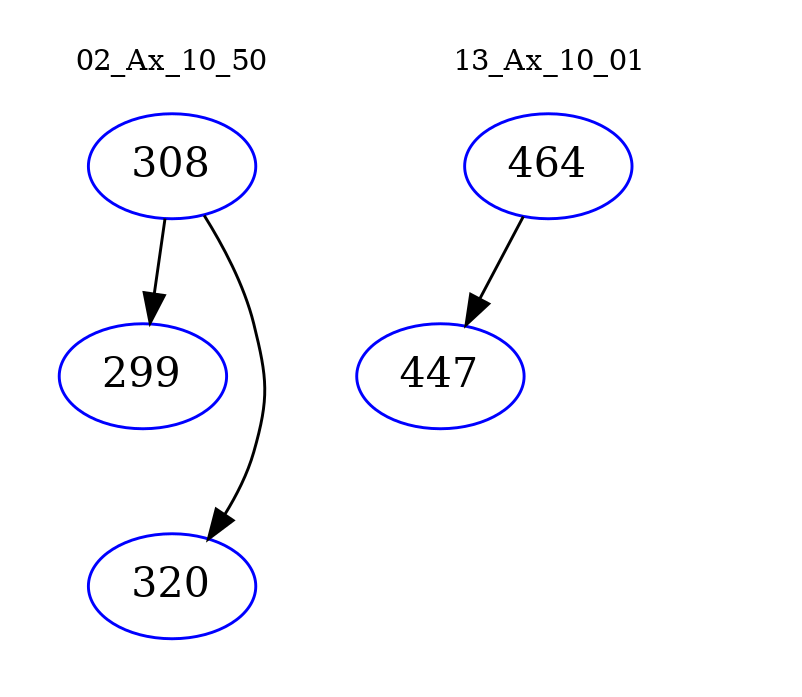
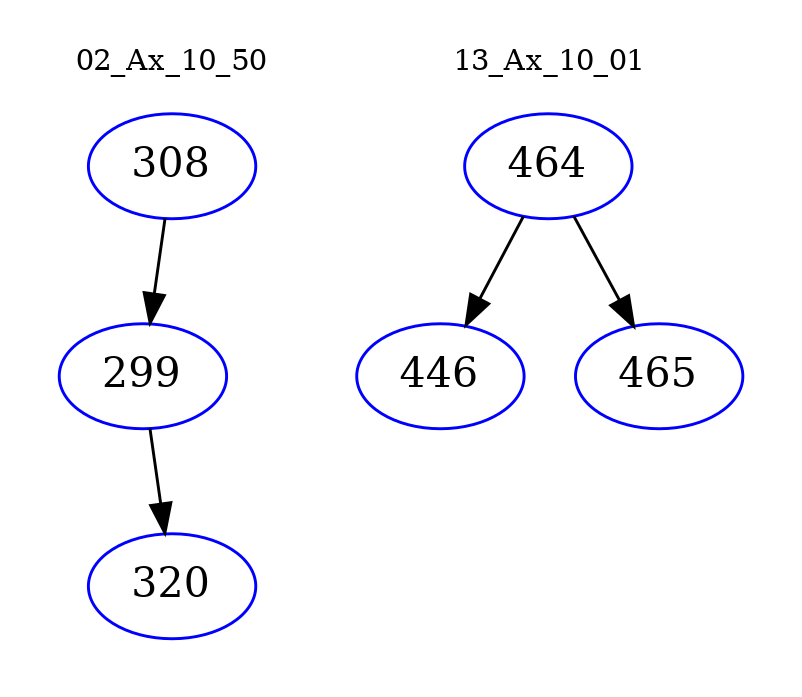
edge "308" -> "320": now "299" -> "320"
node "447": label "447" -> "446"
node "465": added
